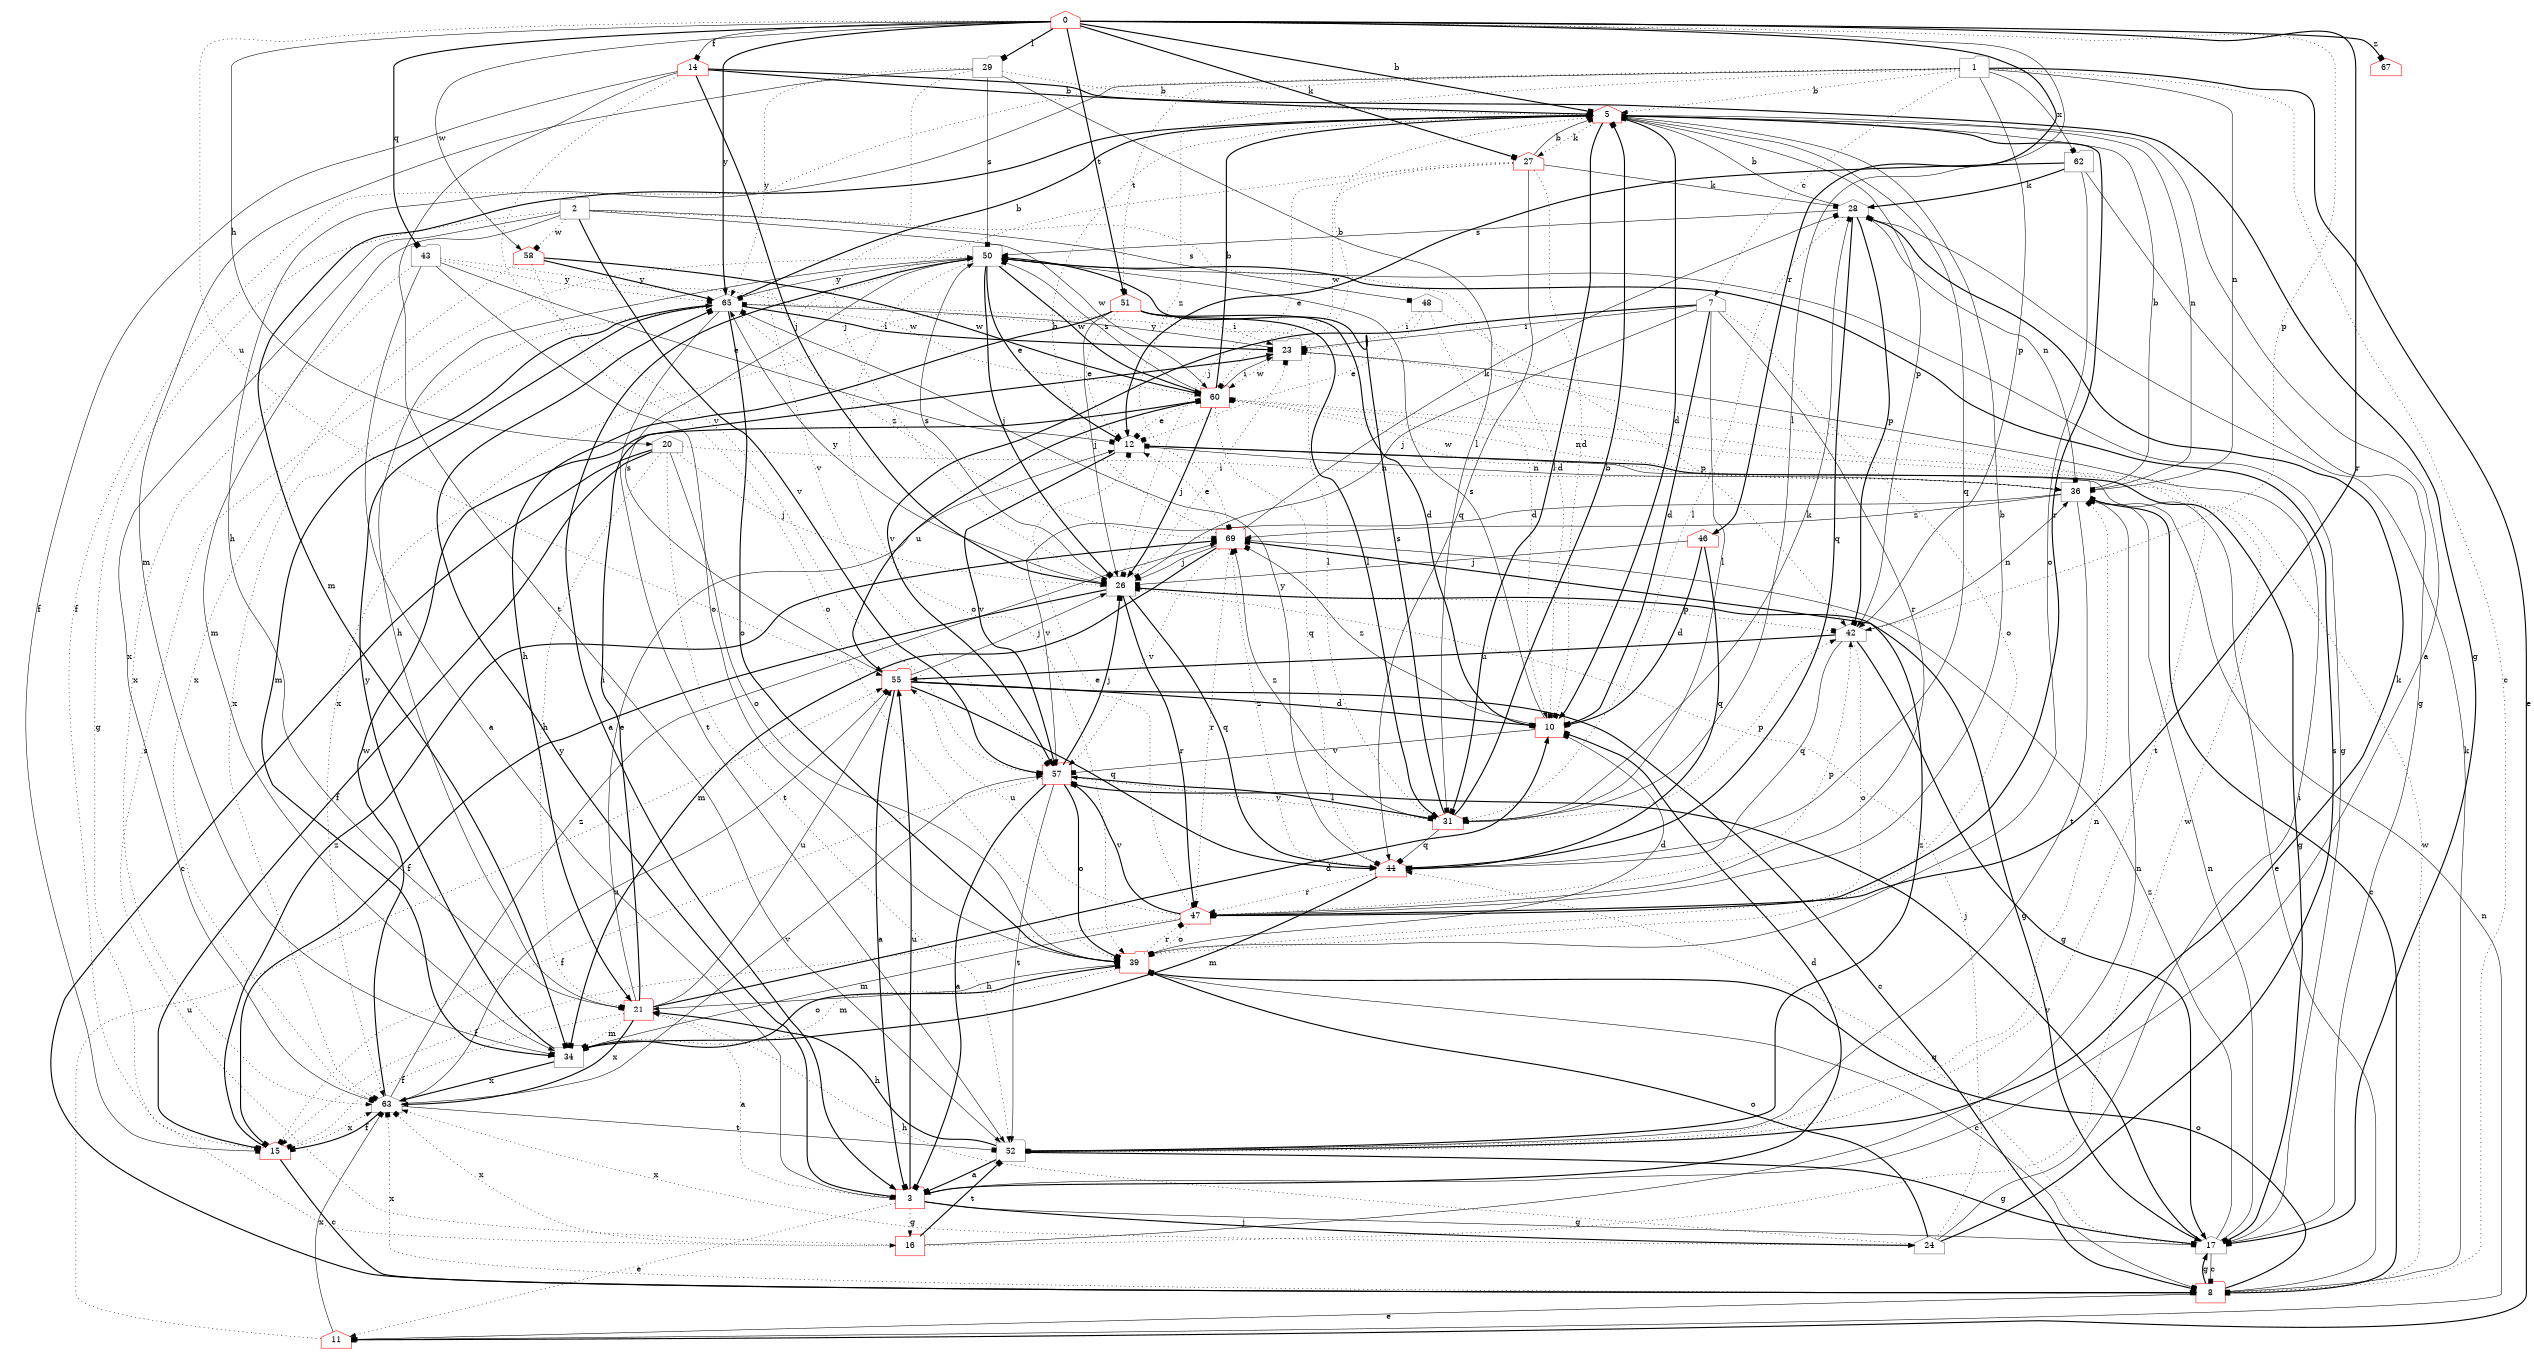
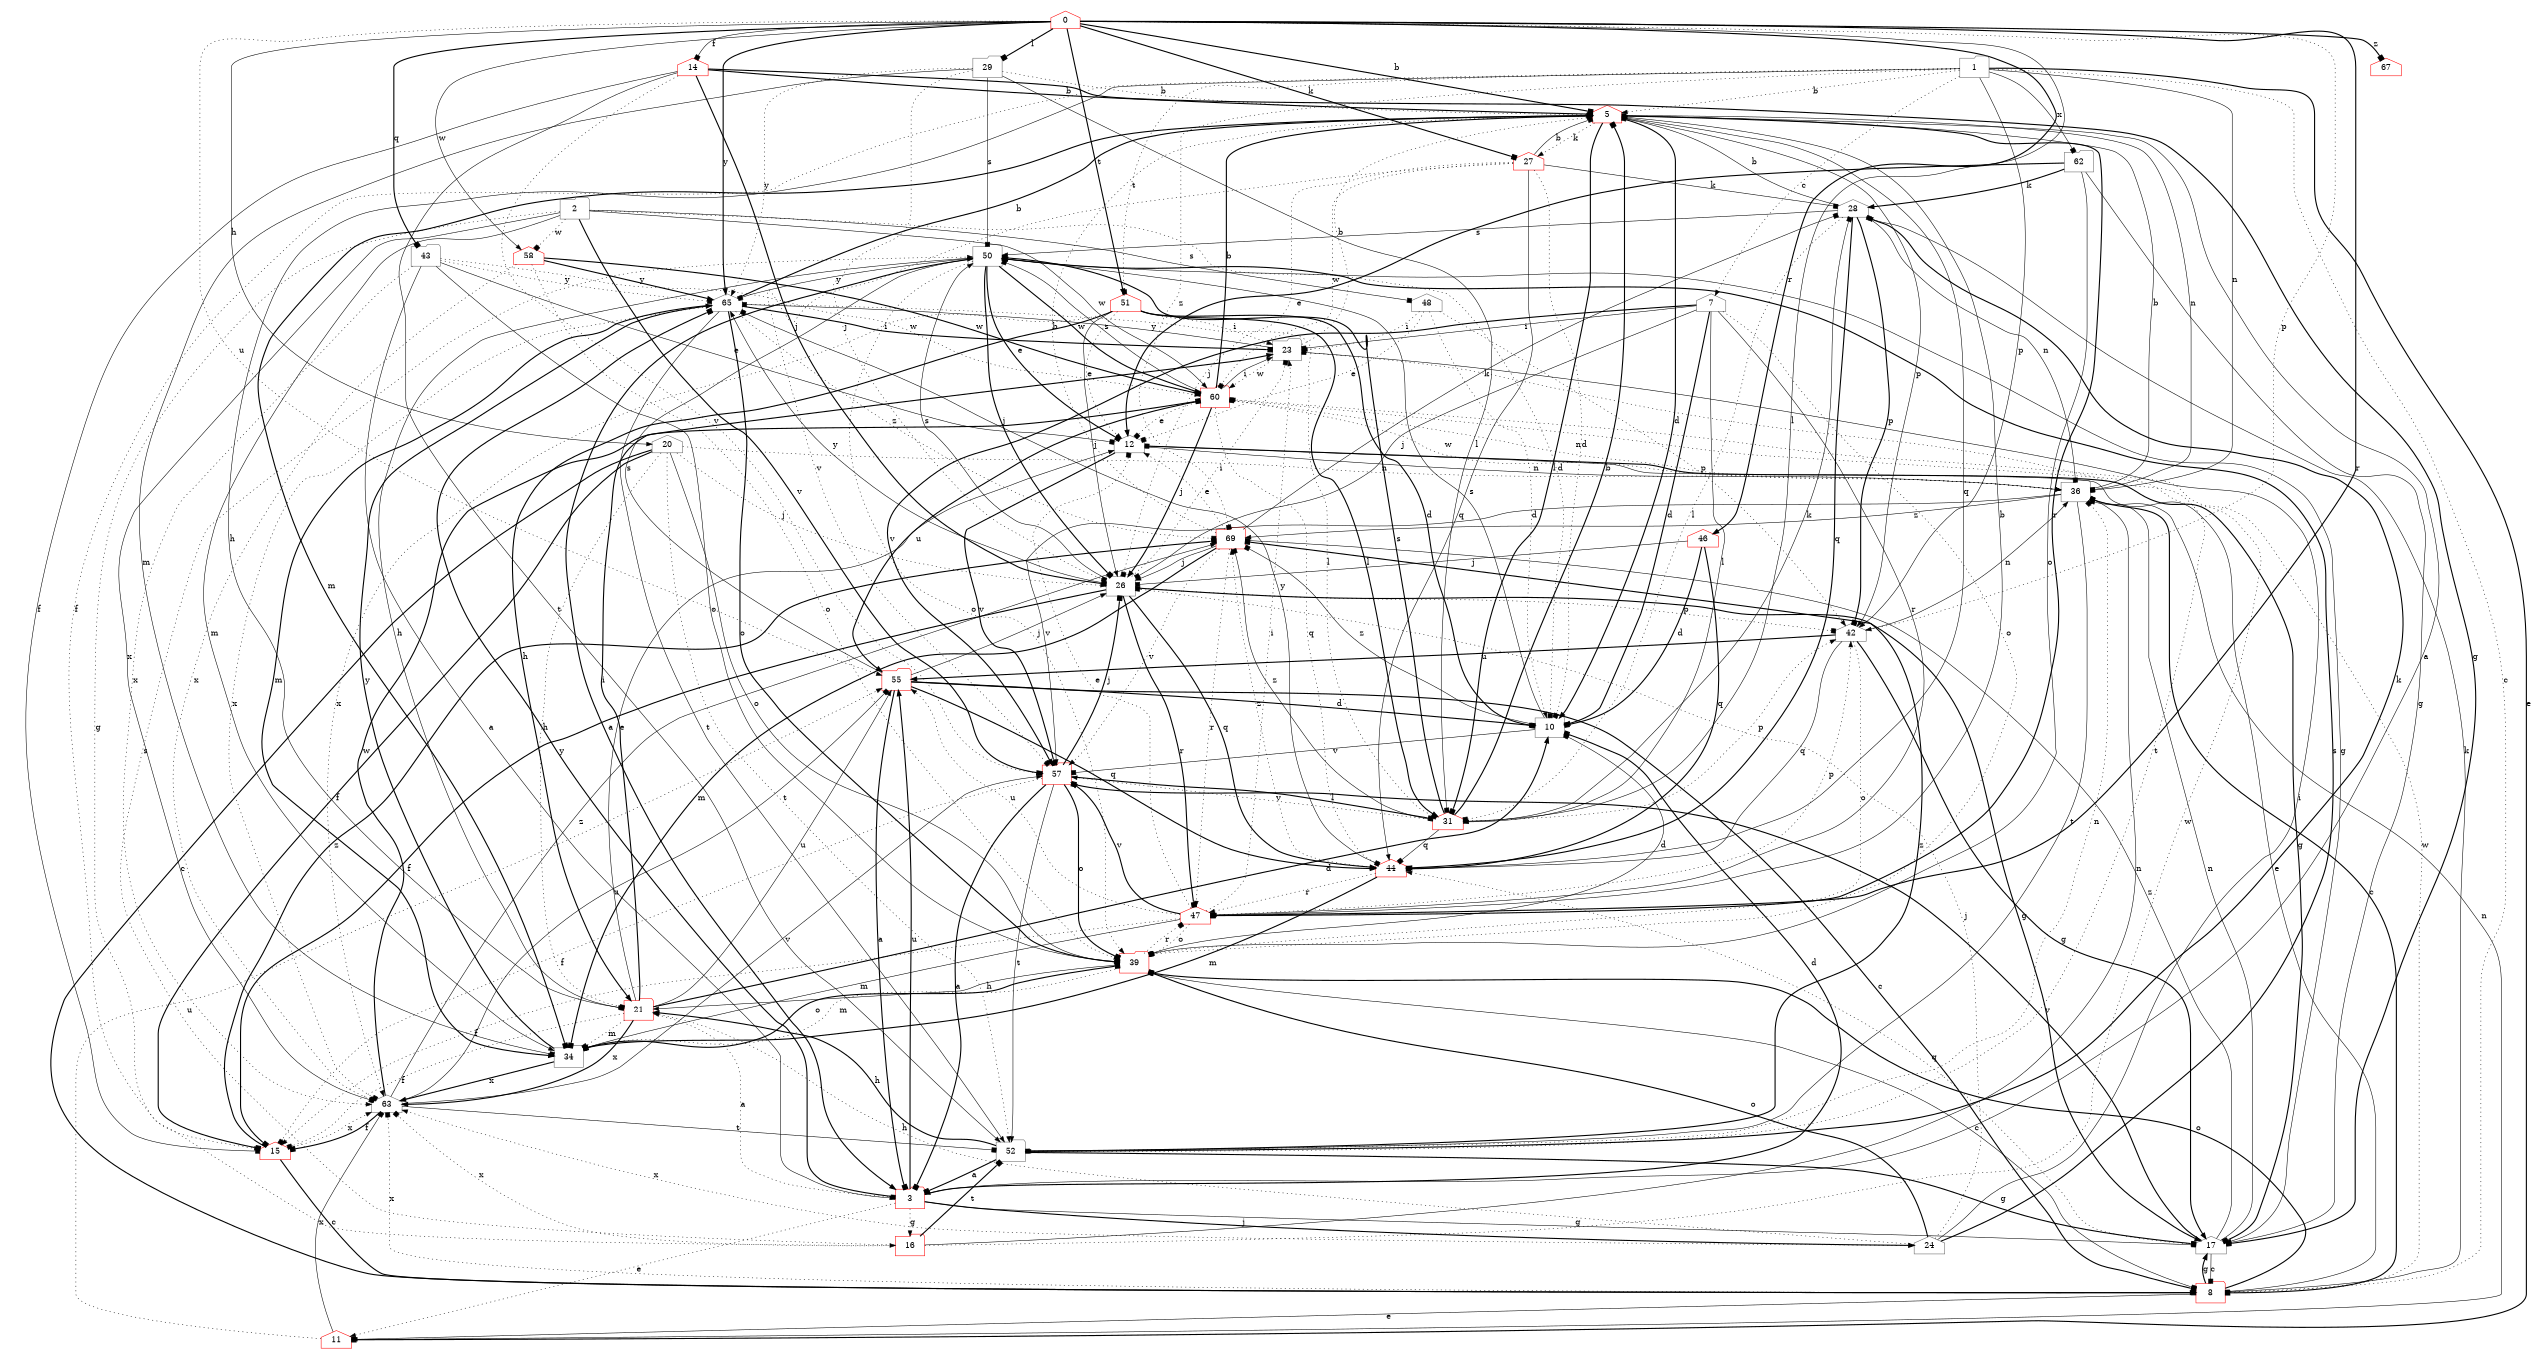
edge "47" -> "23": added, label "i"
node "10": color red -> gray40
